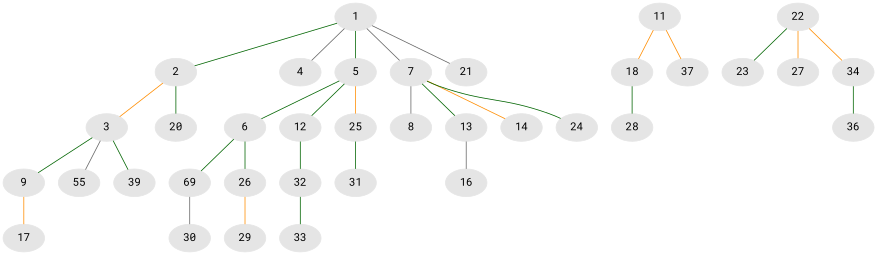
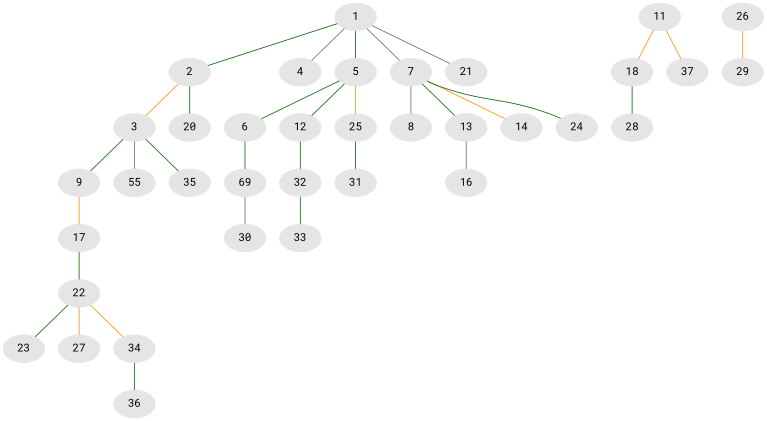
edge "6" -- "26": removed
node "39": label "39" -> "35"
edge "17" -- "22": added
